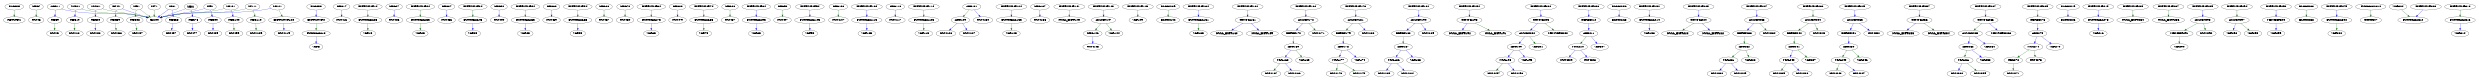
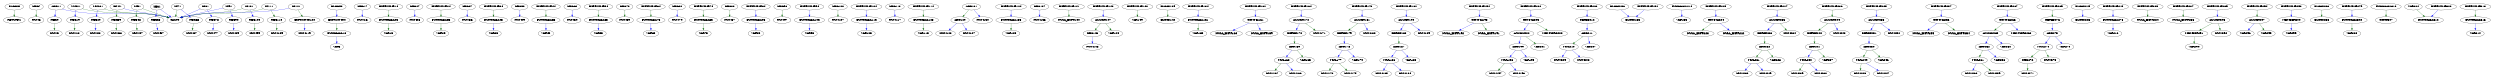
edge "EXPRSTMR152" -> "FUNCCALL214": now "EXPRSTMR152" -> "BLOCK163"
edge "LT71" -> "NEG68": added
edge "ASSIGN244" -> "NUM243": color darkgreen -> blue
